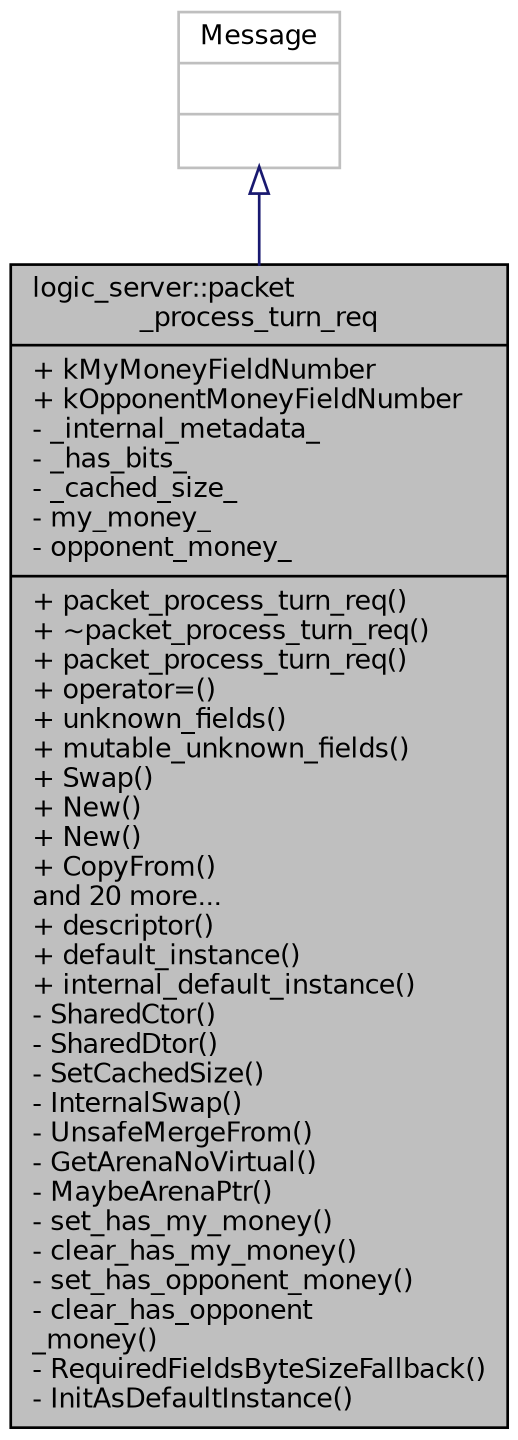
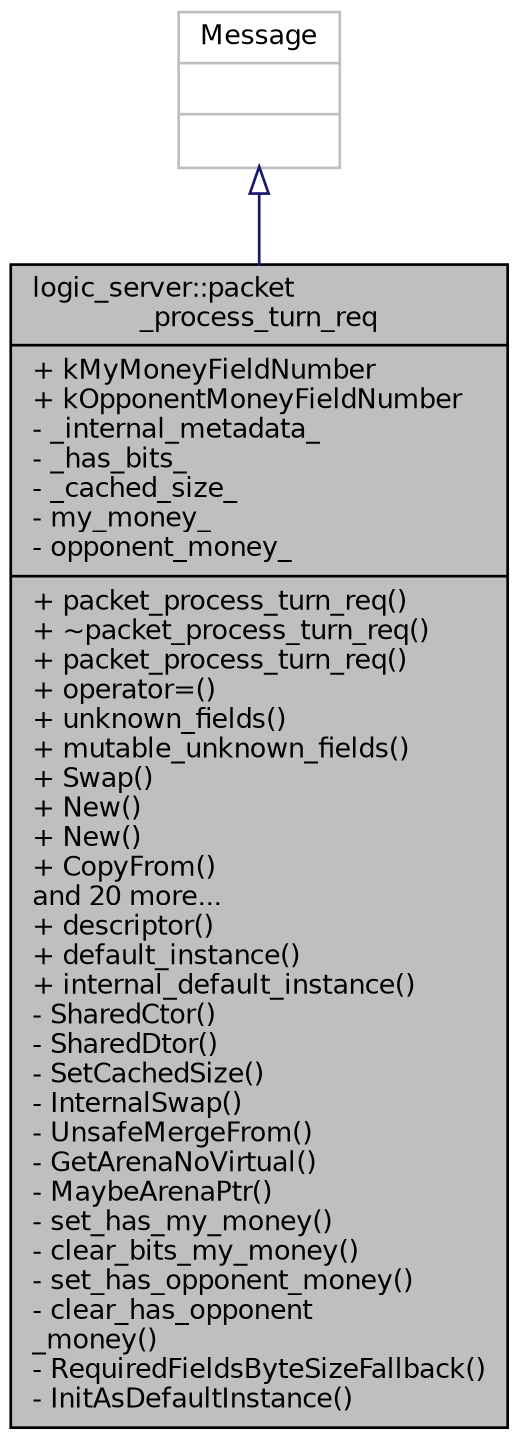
node "logic_server::packet": text "- clear_has_my_money()" -> "- clear_bits_my_money()"
